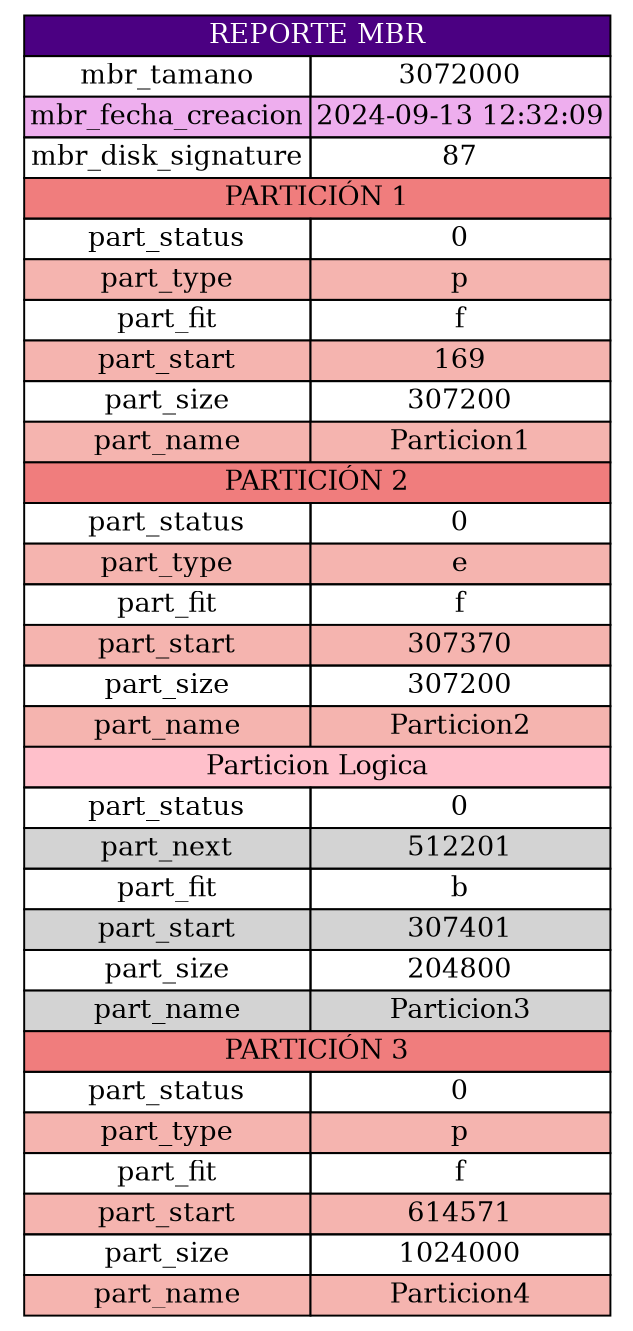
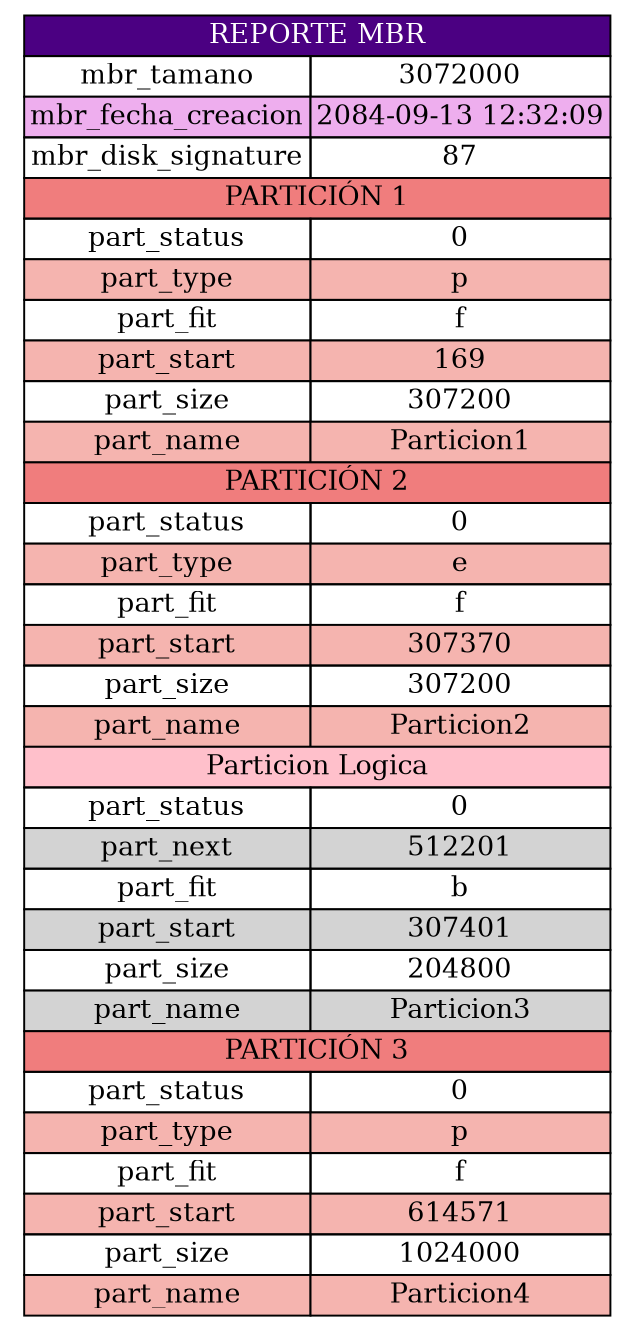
node "REPORTE MBR": text "2024-09-13 12:32:09" -> "2084-09-13 12:32:09"
